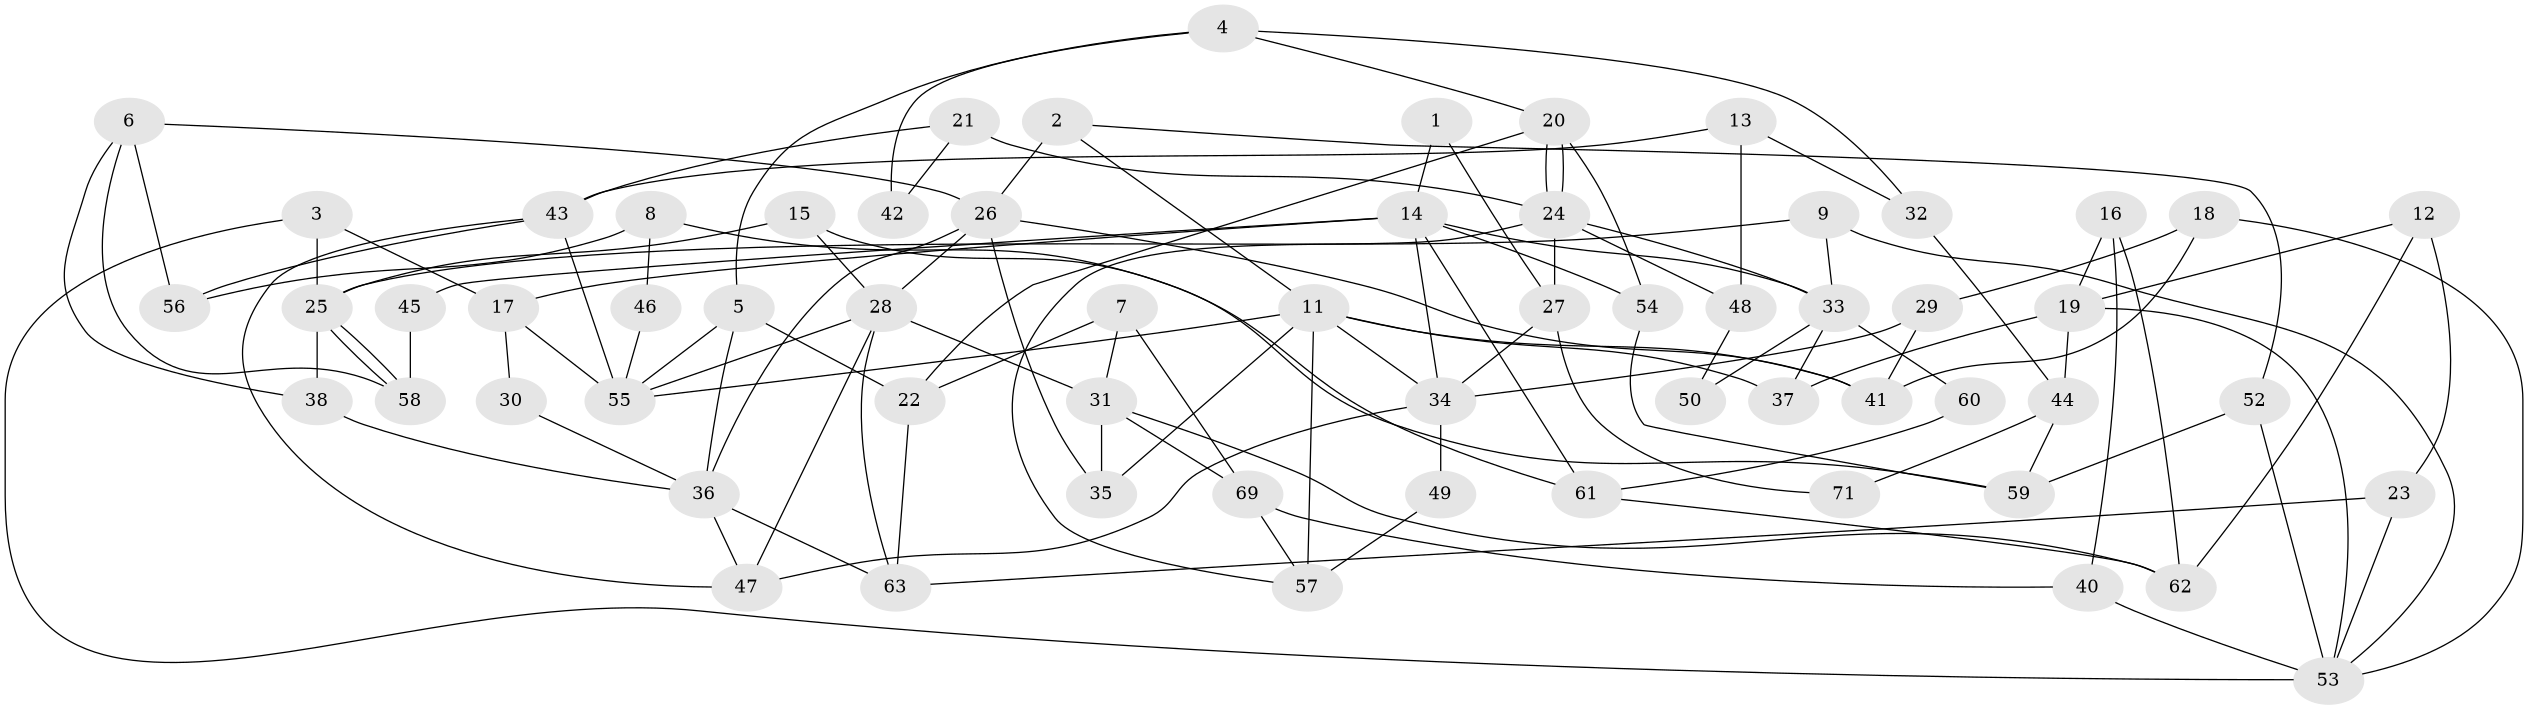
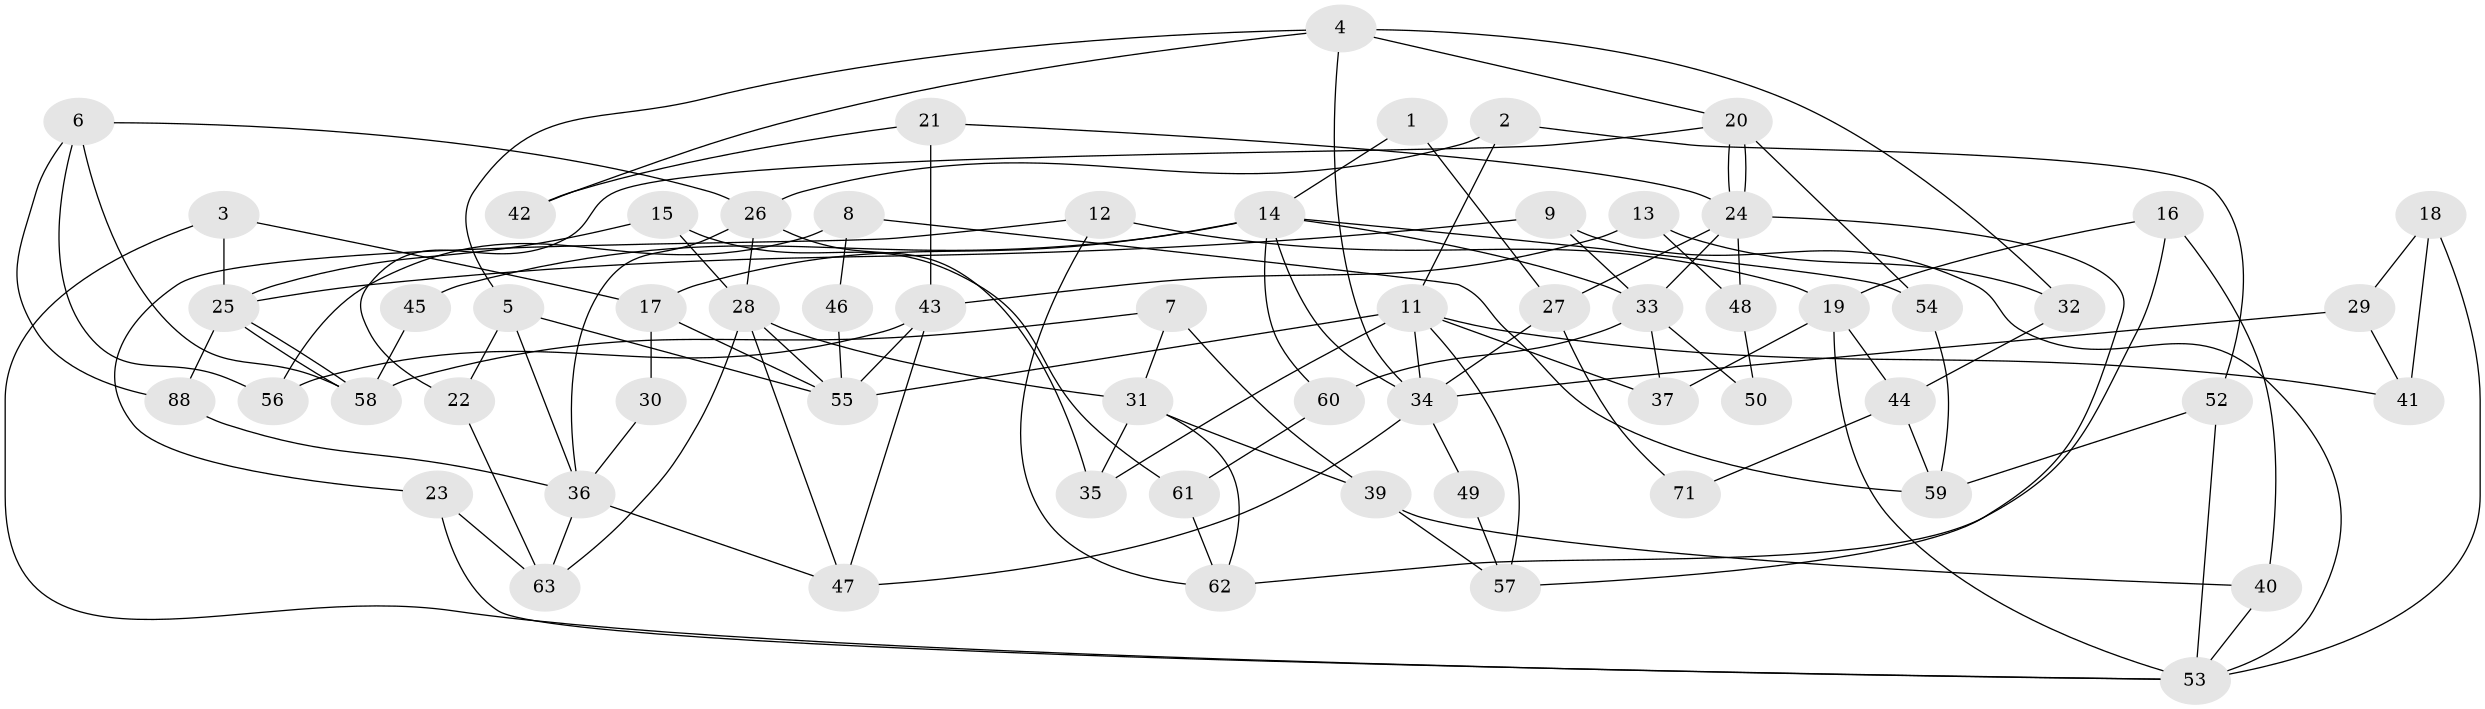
edge "4" -- "34": added
edge "26" -- "41": removed
edge "14" -- "61": now "14" -- "60"
edge "7" -- "22": now "7" -- "58"
node "38": label "38" -> "88"
node "69": label "69" -> "39"
